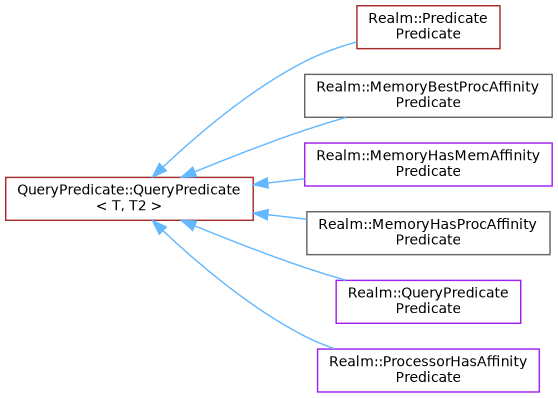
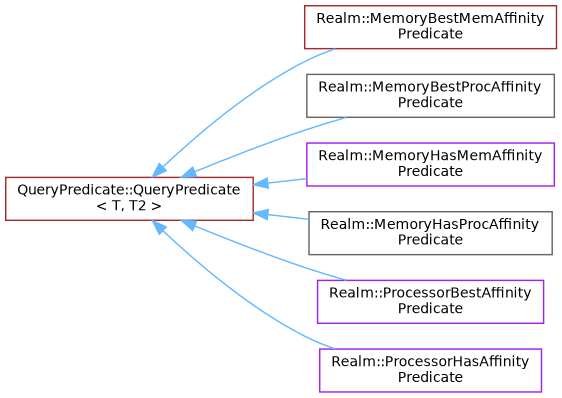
node "Realm::Predicate Predicate": label "Realm::Predicate Predicate" -> "Realm::MemoryBestMemAffinity Predicate"
node "Realm::QueryPredicate Predicate": label "Realm::QueryPredicate Predicate" -> "Realm::ProcessorBestAffinity Predicate"
